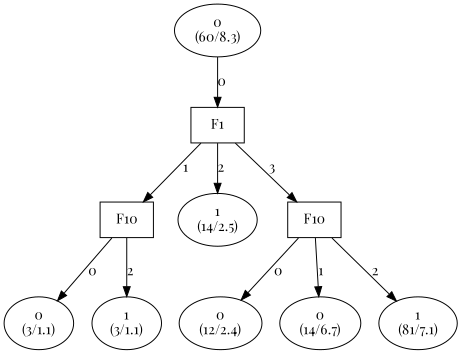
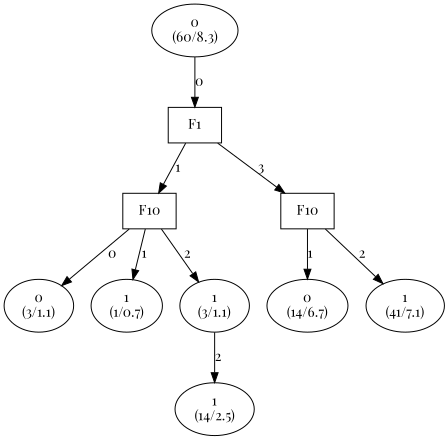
edge "F1" -> "1 (14/2.5)": now "1 (3/1.1)" -> "1 (14/2.5)"
node "1 (1/0.7)": added
node "0 (12/2.4)": removed
node "1 (81/7.1)": label "1 (81/7.1)" -> "1 (41/7.1)"
